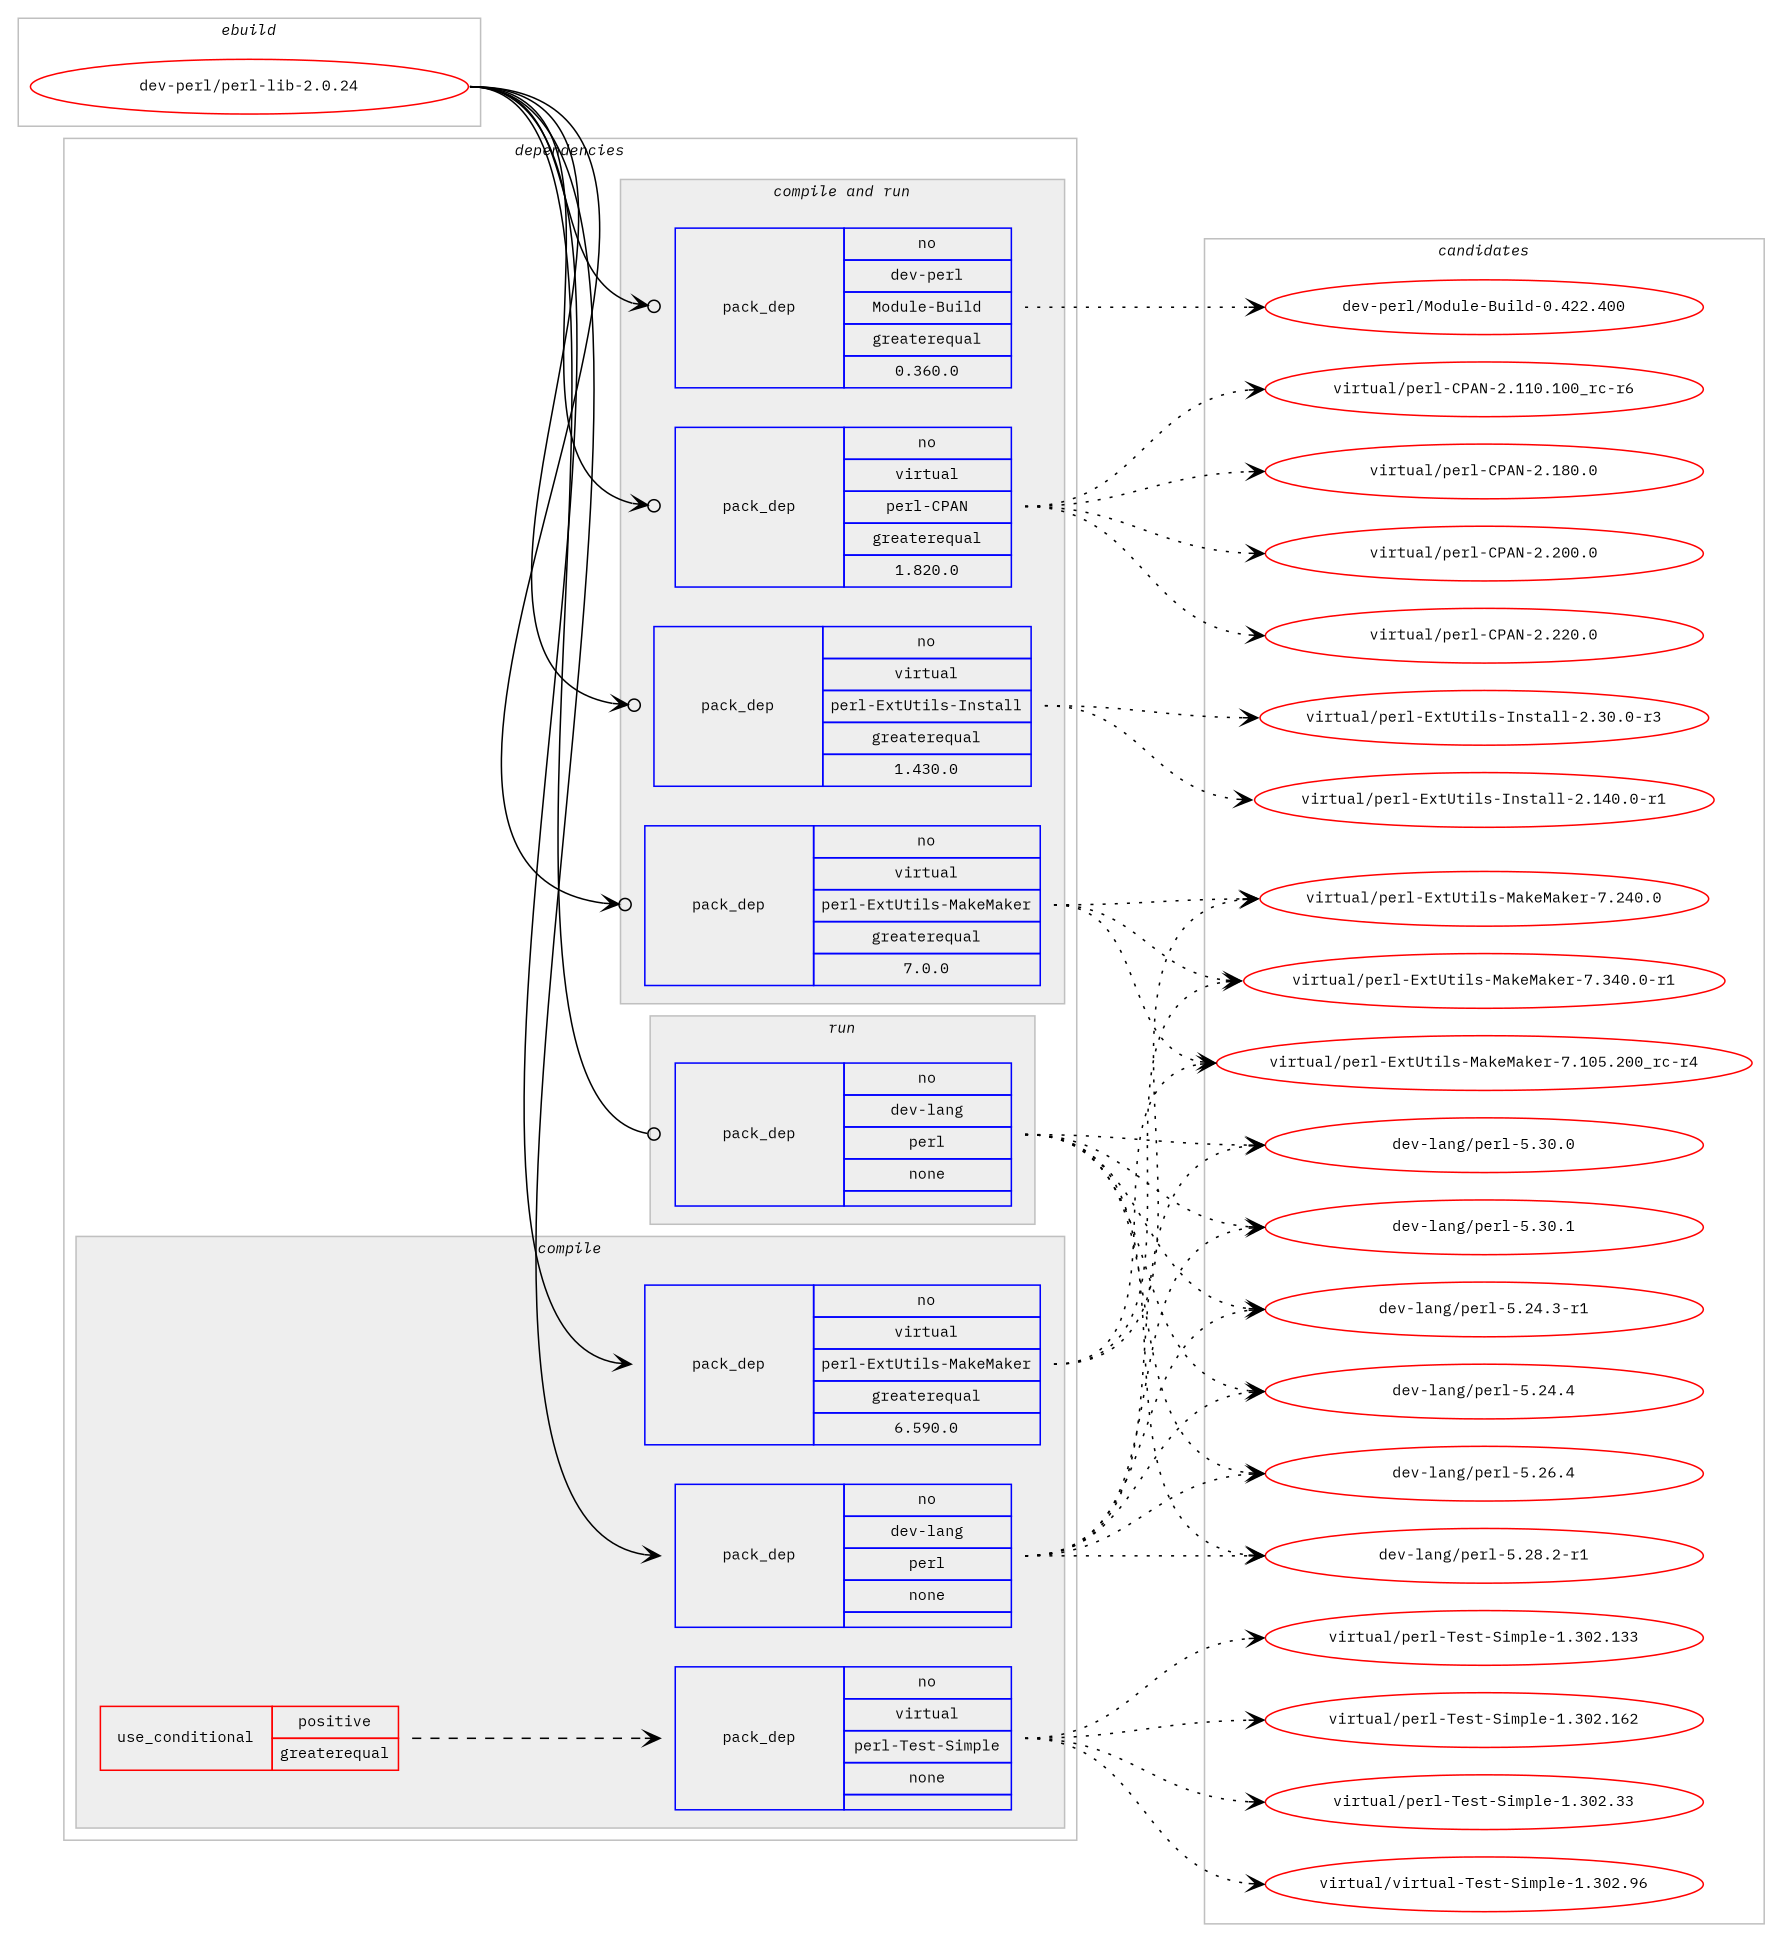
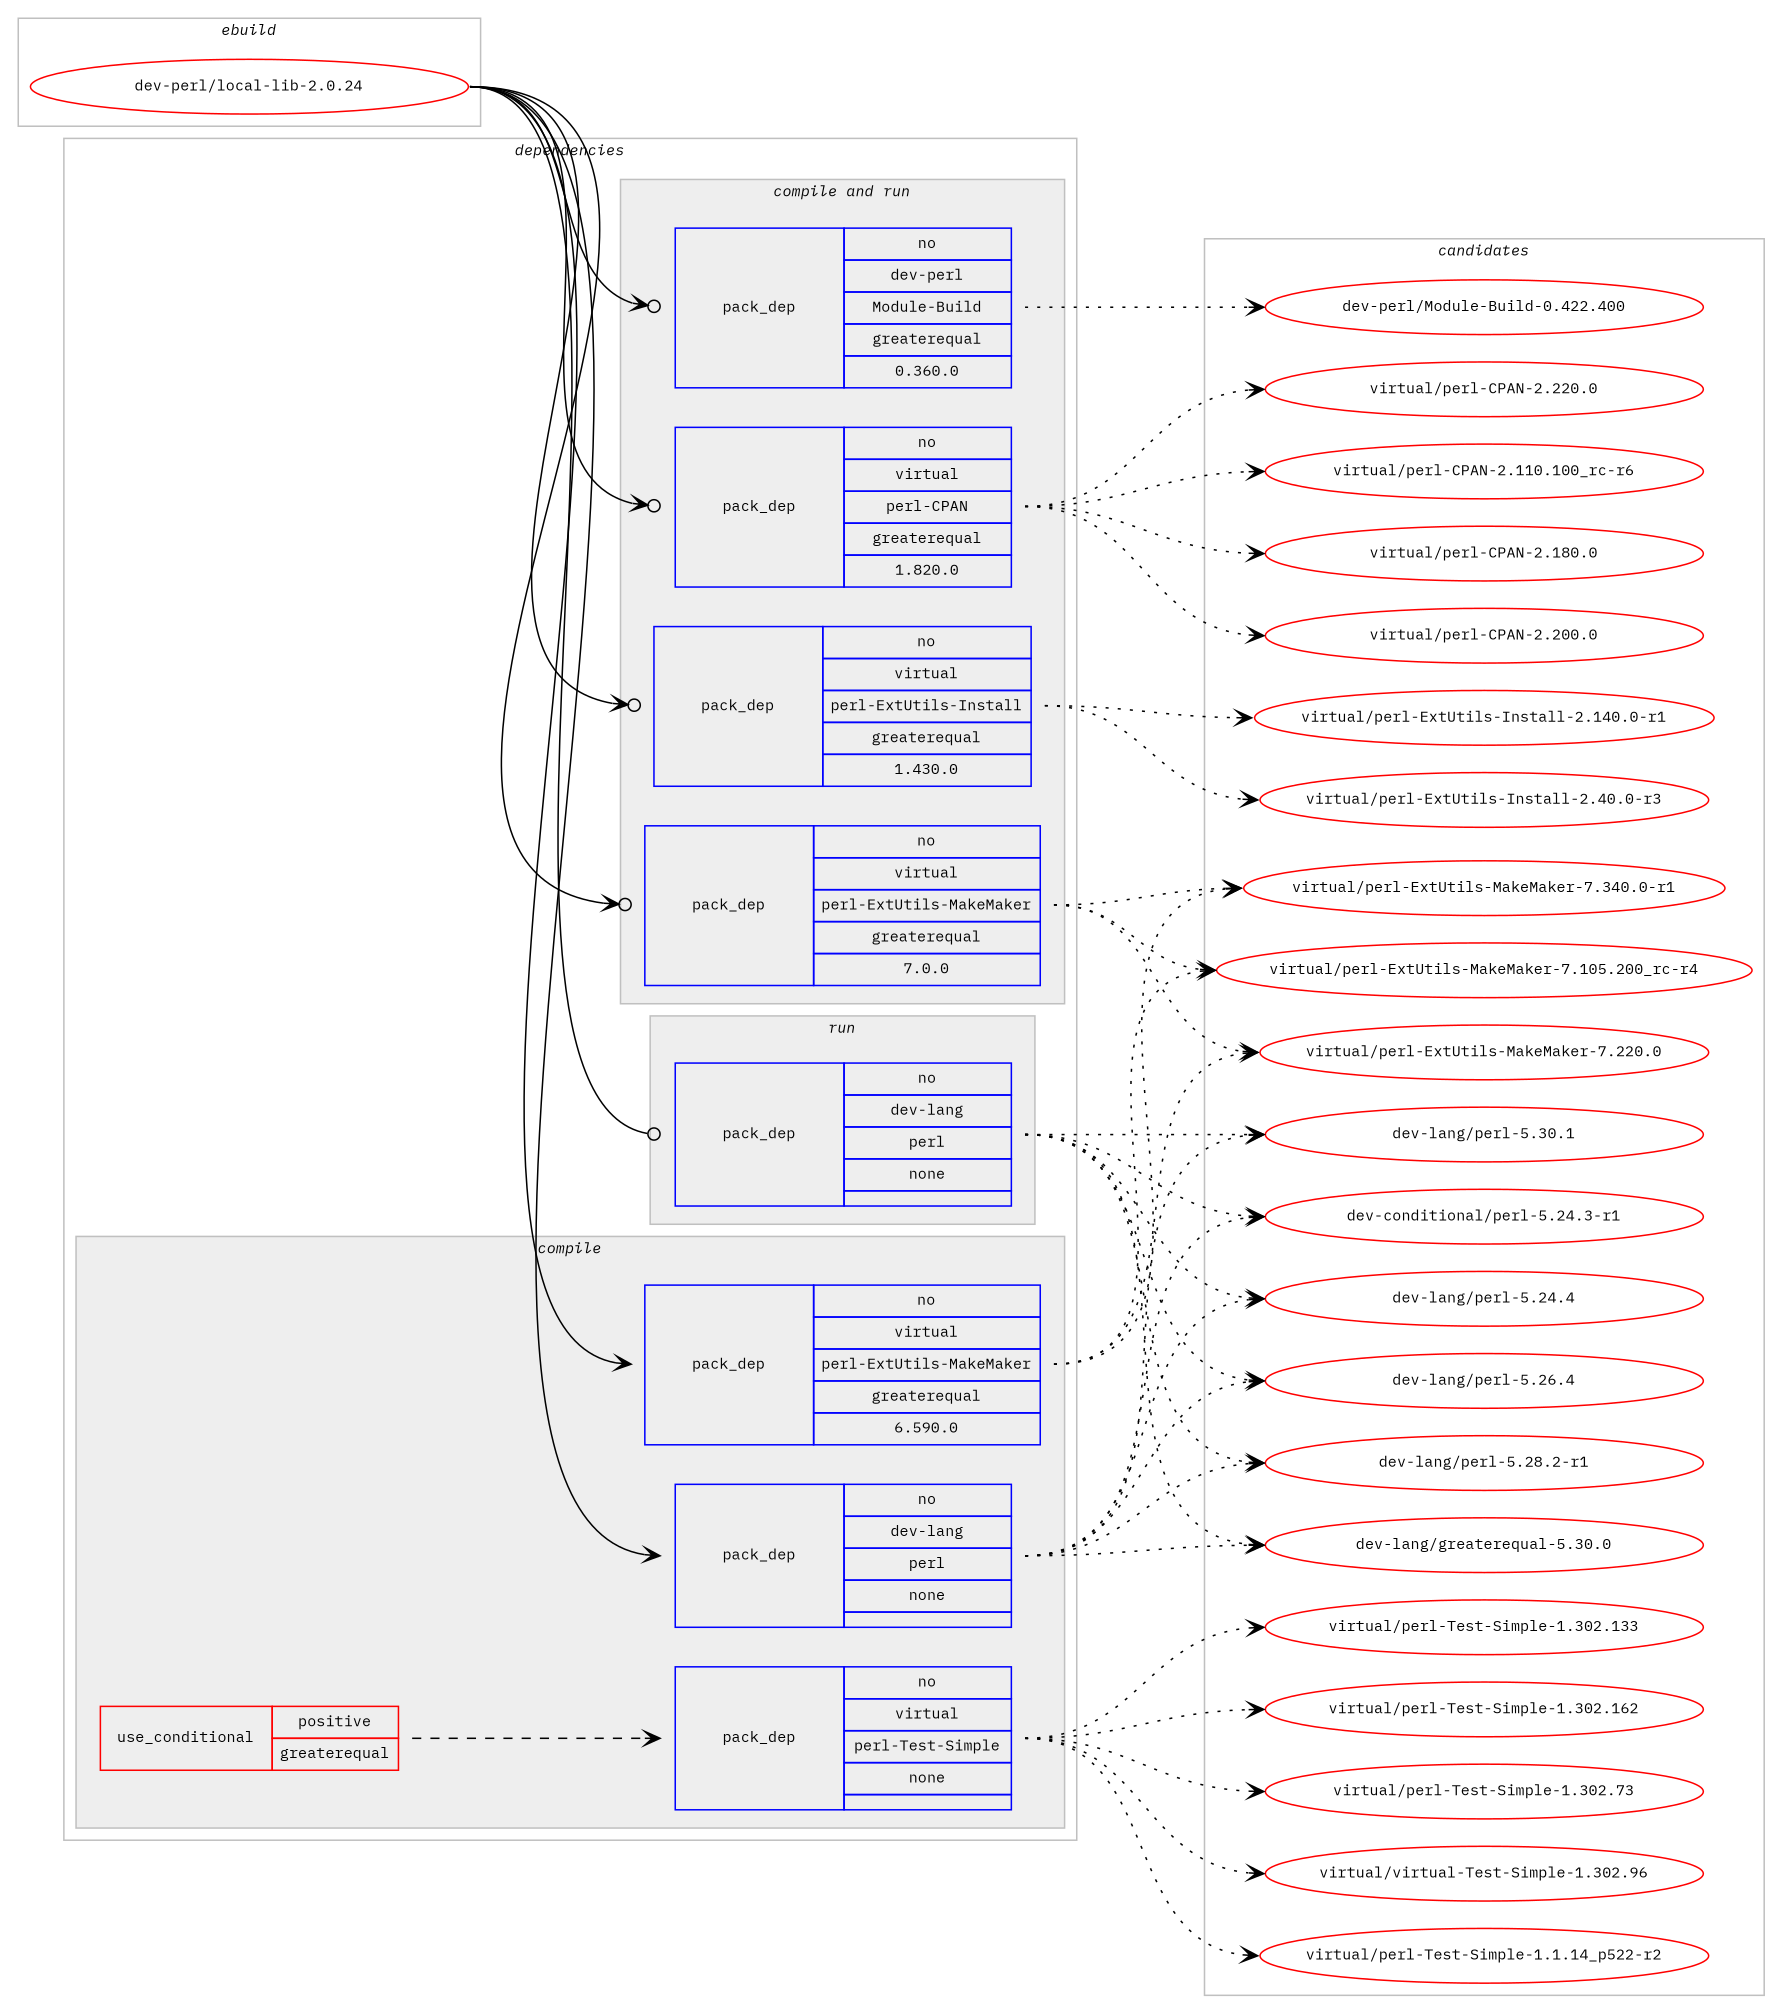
node "dev-perl/perl-lib-2.0.24": label "dev-perl/perl-lib-2.0.24" -> "dev-perl/local-lib-2.0.24"
node "virtual/perl-ExtUtils-Install-2.30.0-r3": label "virtual/perl-ExtUtils-Install-2.30.0-r3" -> "virtual/perl-ExtUtils-Install-2.40.0-r3"
node "virtual/perl-ExtUtils-MakeMaker-7.240.0": label "virtual/perl-ExtUtils-MakeMaker-7.240.0" -> "virtual/perl-ExtUtils-MakeMaker-7.220.0"
node "dev-lang/perl-5.30.0": label "dev-lang/perl-5.30.0" -> "dev-lang/greaterequal-5.30.0"
node "dev-lang/perl-5.24.3-r1": label "dev-lang/perl-5.24.3-r1" -> "dev-conditional/perl-5.24.3-r1"
node "virtual/perl-Test-Simple-1.302.33": label "virtual/perl-Test-Simple-1.302.33" -> "virtual/perl-Test-Simple-1.302.73"
node "virtual/perl-Test-Simple-1.1.14_p522-r2": added
